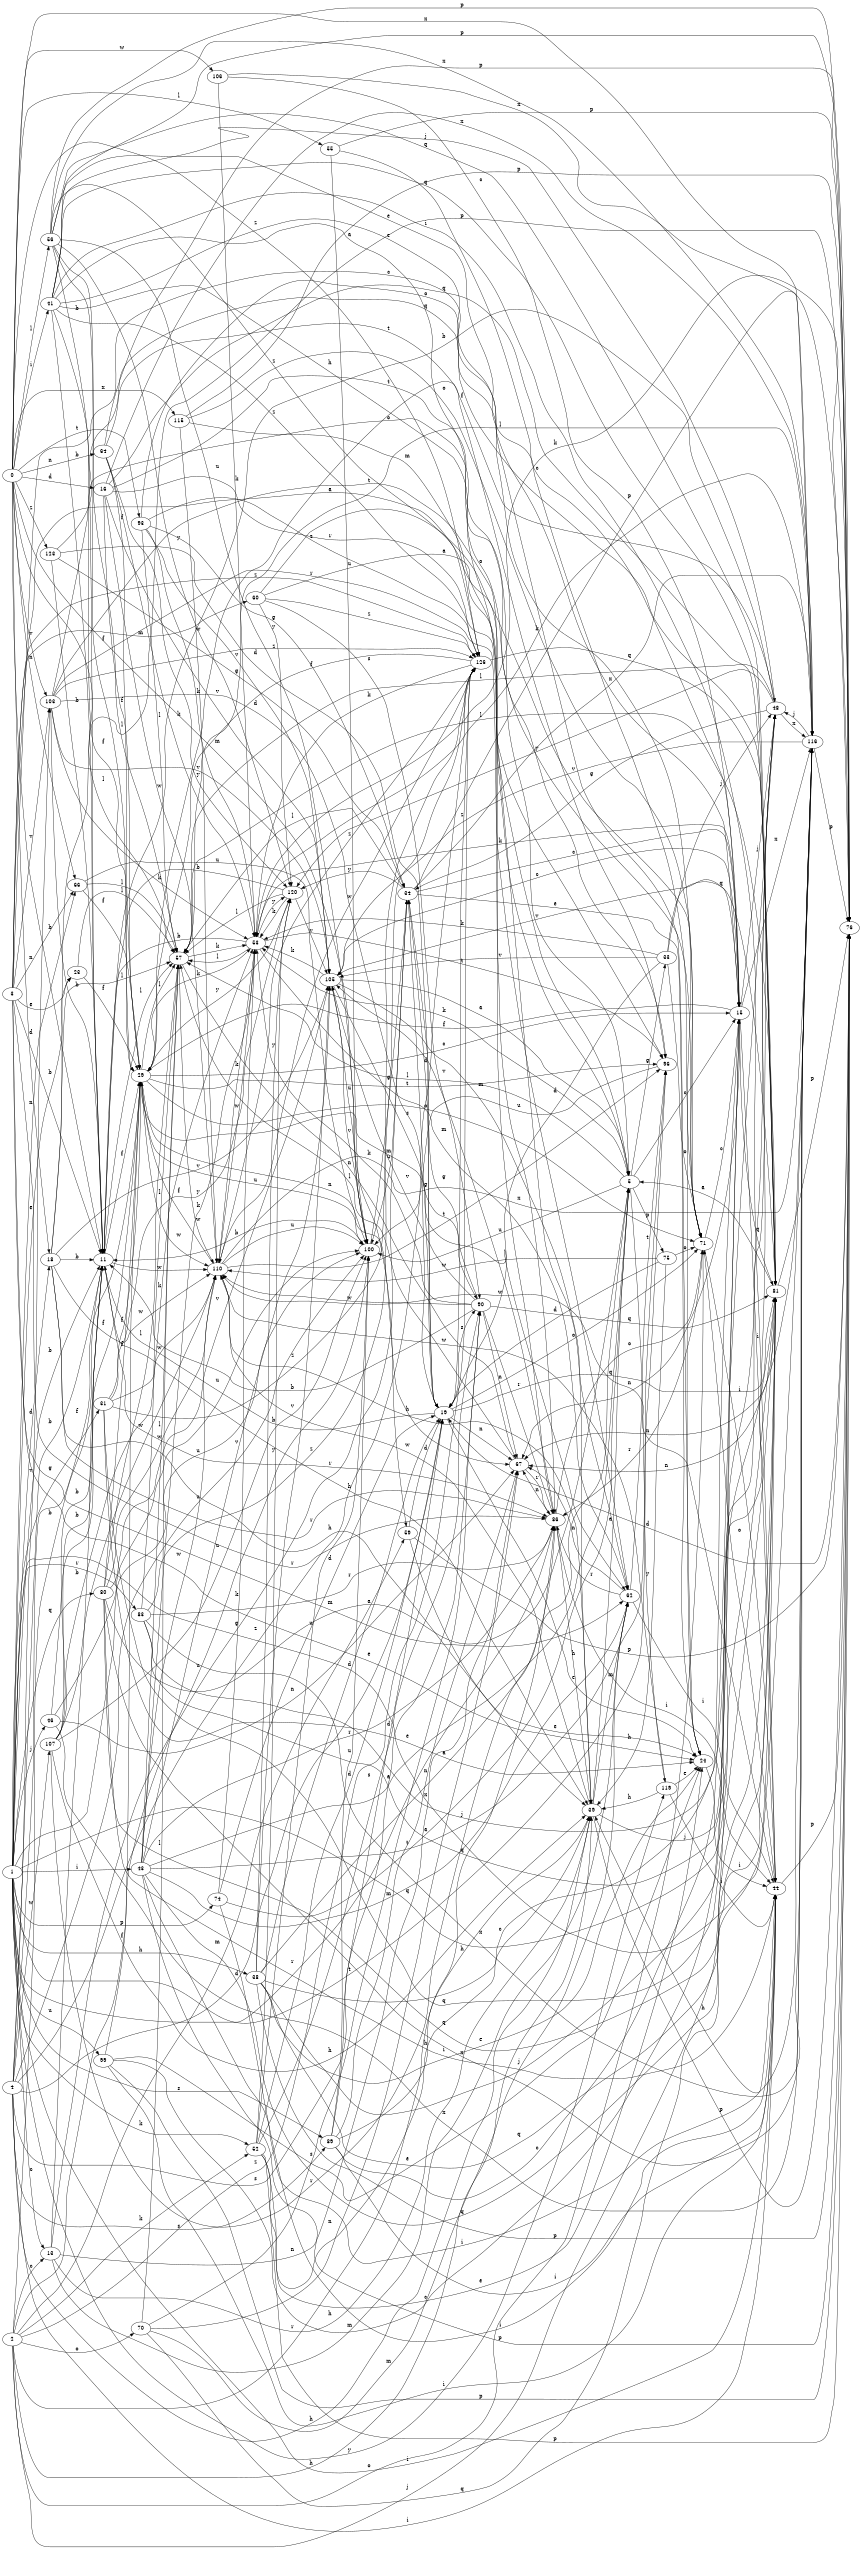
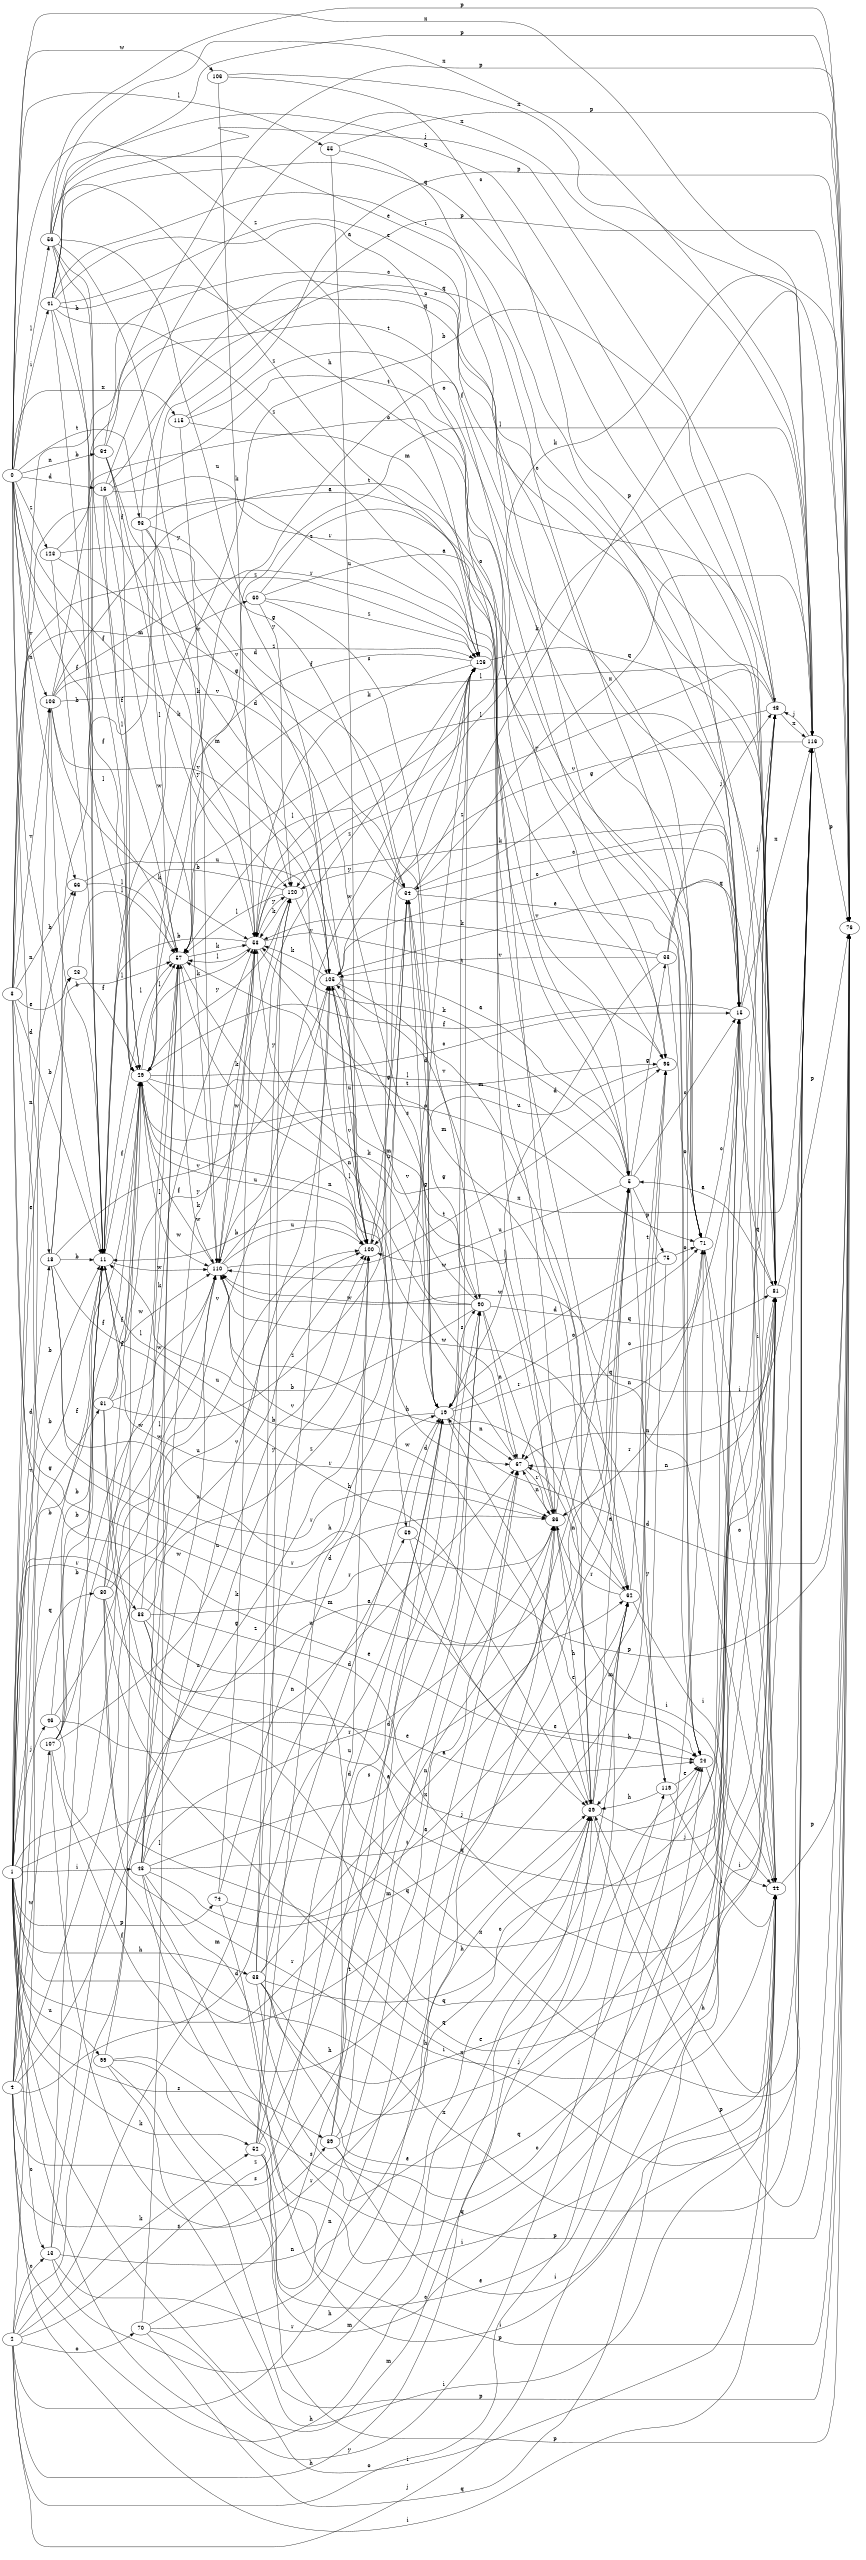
edge "66" -> "29": now "0" -> "29"
